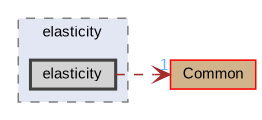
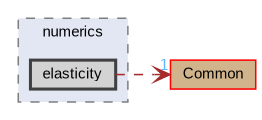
cluster "elasticity": label "elasticity" -> "numerics"
